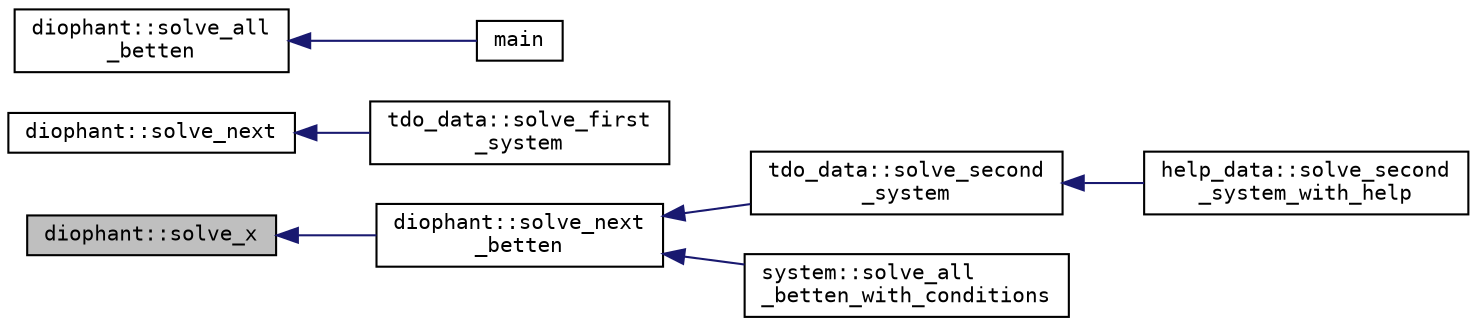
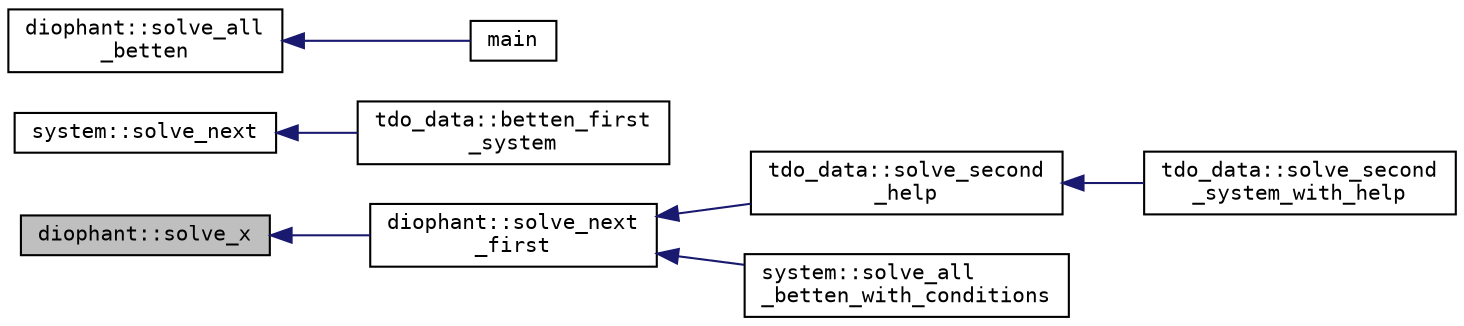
node "diophant::solve_next": label "diophant::solve_next" -> "system::solve_next"
node "tdo_data::solve_first _system": label "tdo_data::solve_first _system" -> "tdo_data::betten_first _system"
node "tdo_data::solve_second _system": label "tdo_data::solve_second _system" -> "tdo_data::solve_second _help"
node "help_data::solve_second _system_with_help": label "help_data::solve_second _system_with_help" -> "tdo_data::solve_second _system_with_help"
node "diophant::solve_next _betten": label "diophant::solve_next _betten" -> "diophant::solve_next _first"
